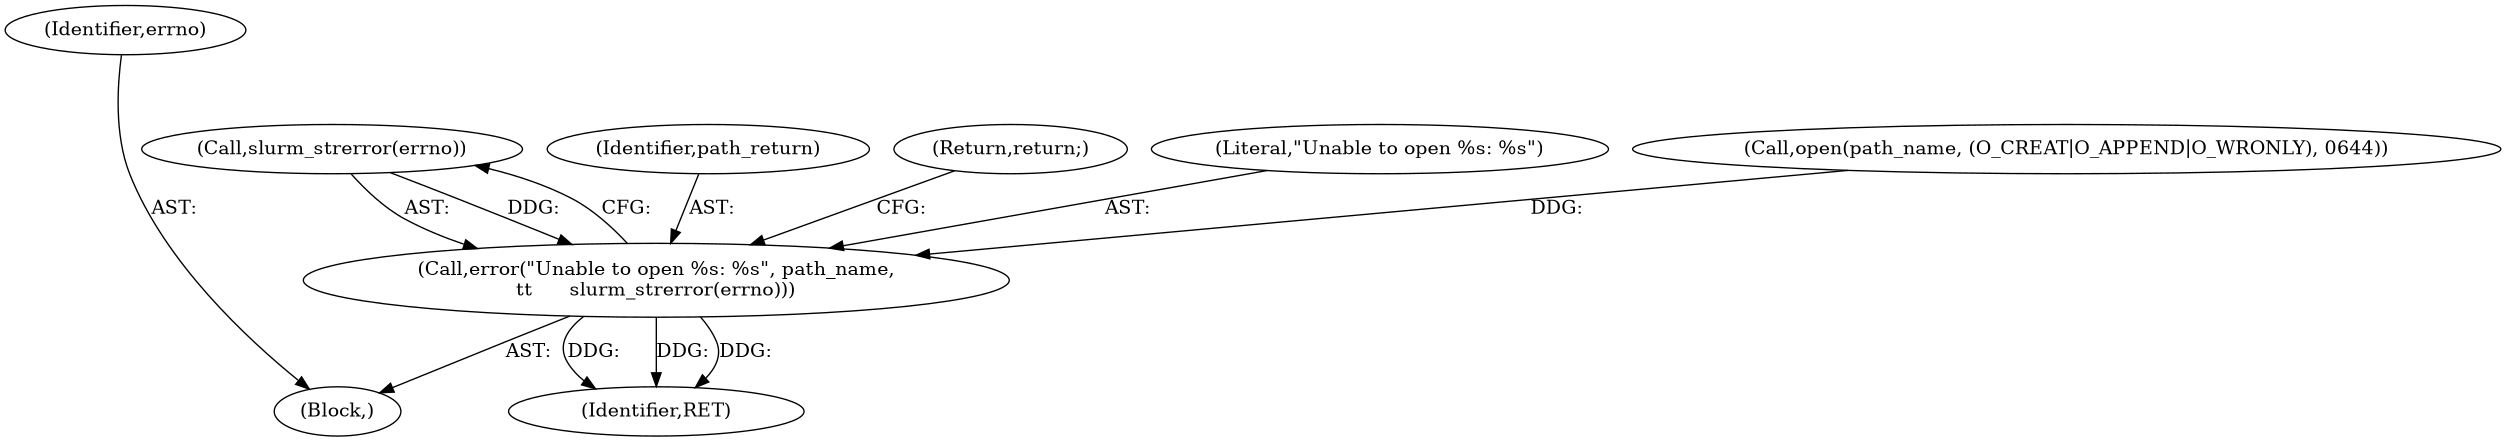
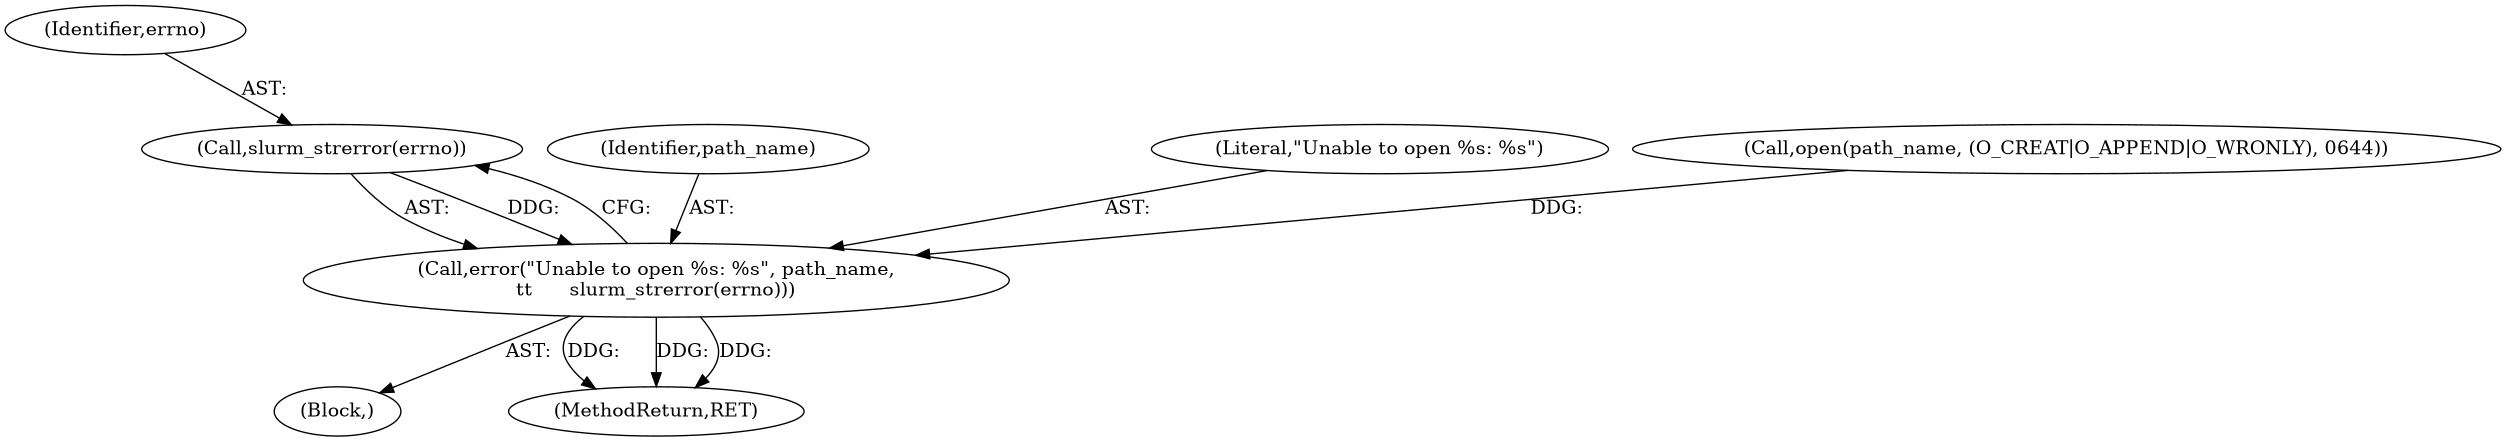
node "(Identifier,path_return)": label "(Identifier,path_return)" -> "(Identifier,path_name)"
node "(Return,return;)": removed
edge "(Identifier,errno)" -> "(Block,)": now "(Identifier,errno)" -> "(Call,slurm_strerror(errno))"
node "(Identifier,RET)": label "(Identifier,RET)" -> "(MethodReturn,RET)"
